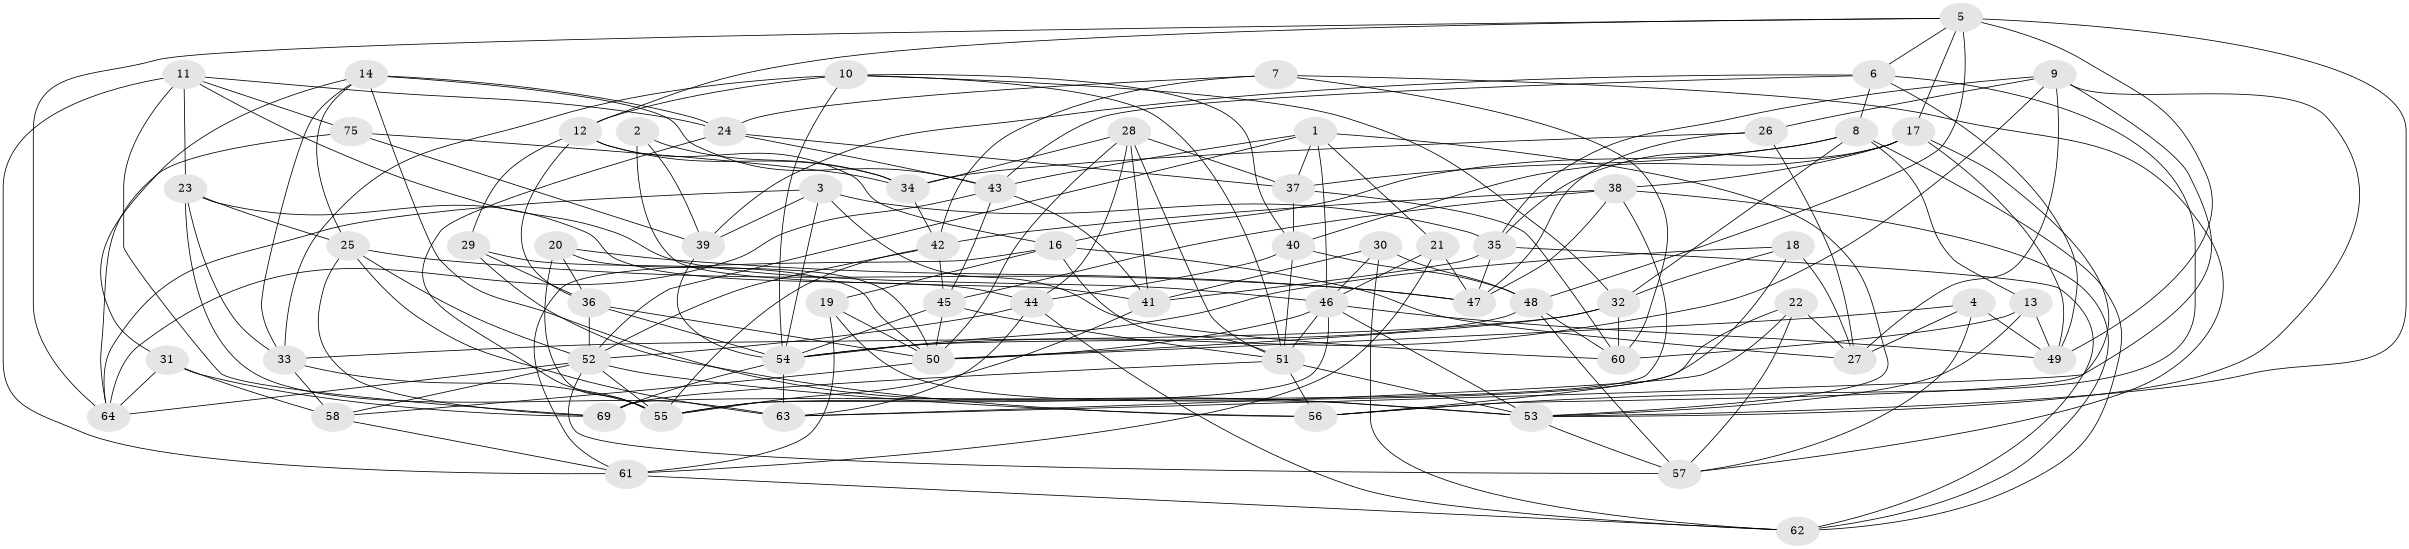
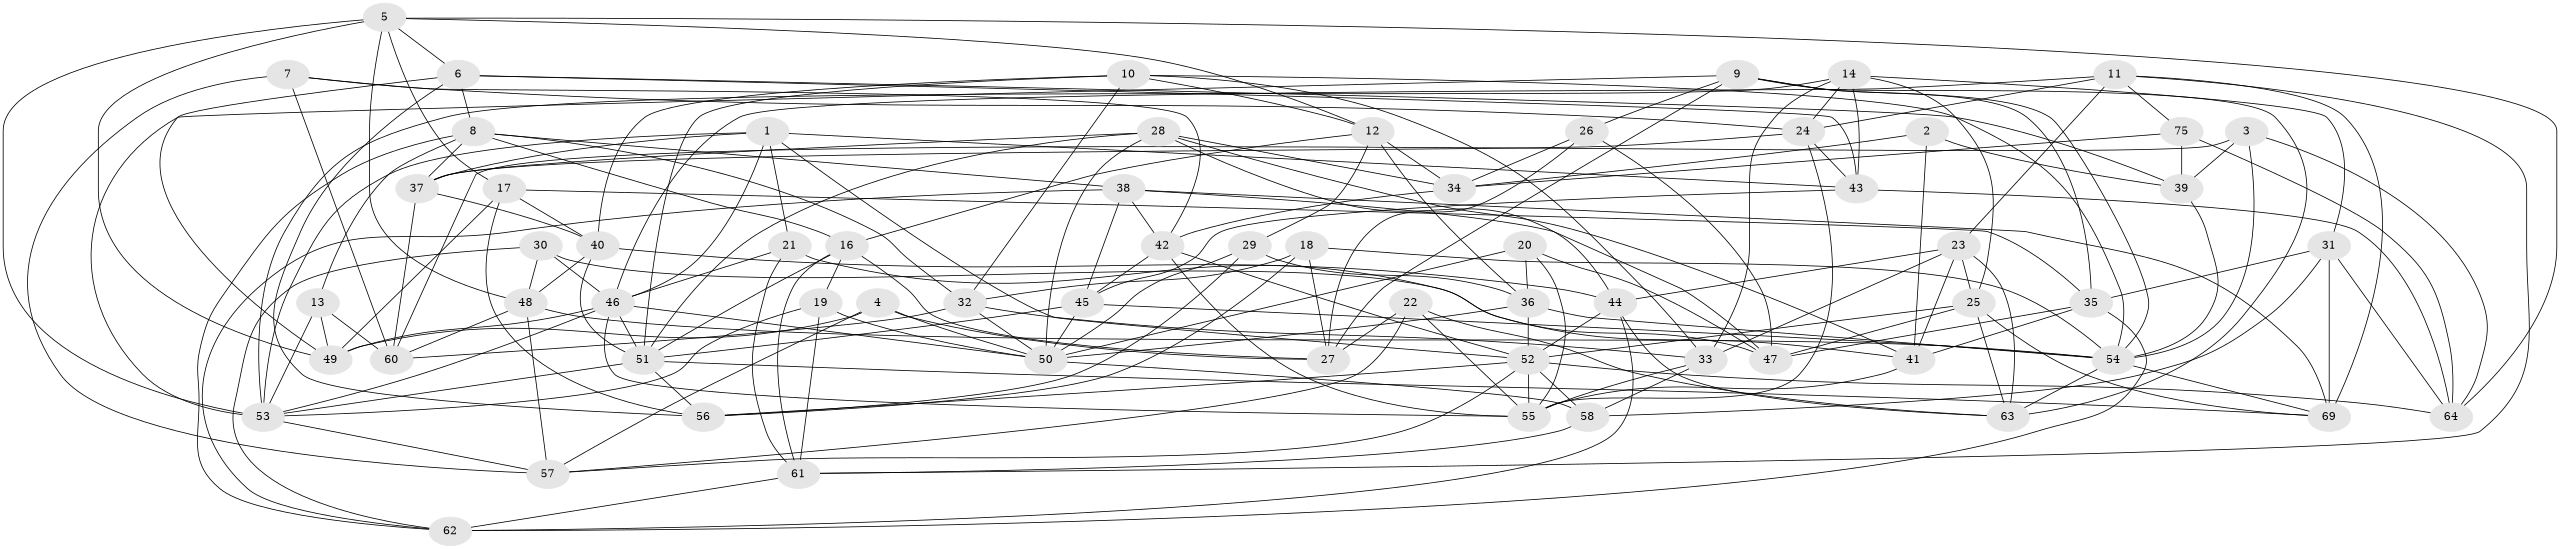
edge "17" -- "38": now "8" -- "38"
edge "3" -- "35": now "31" -- "35"
edge "43" -- "41": now "23" -- "41"
